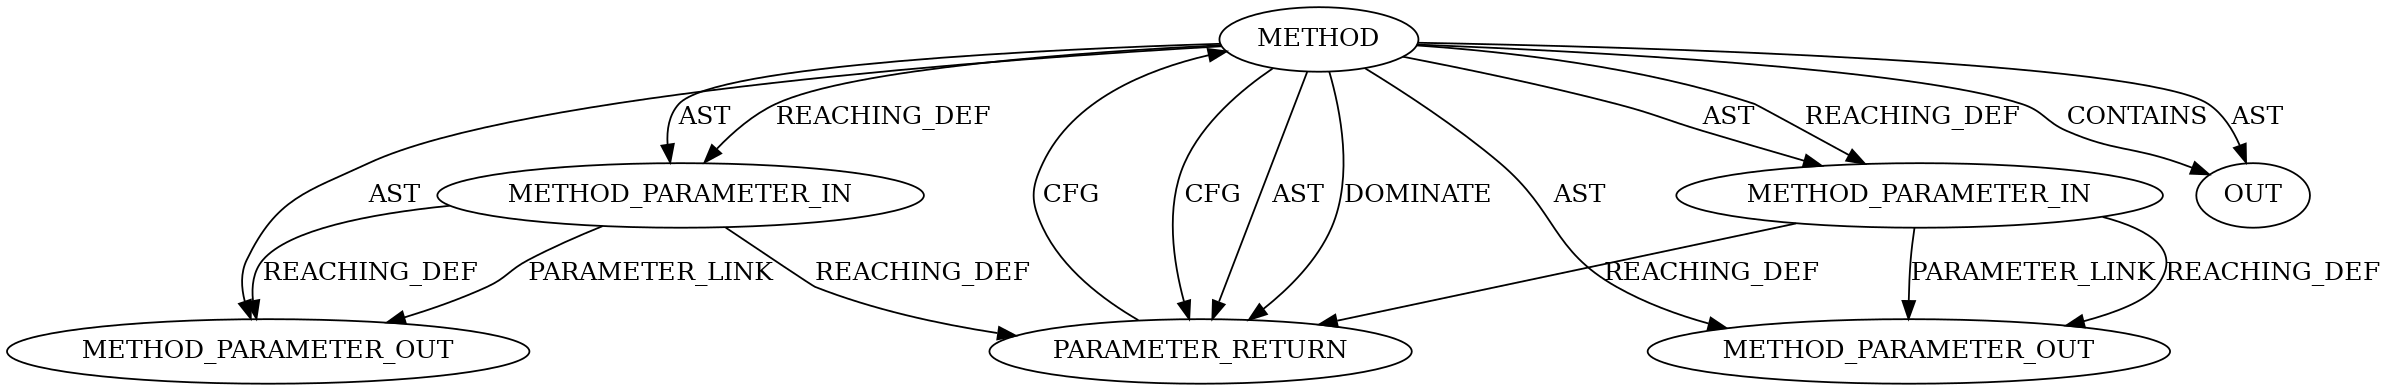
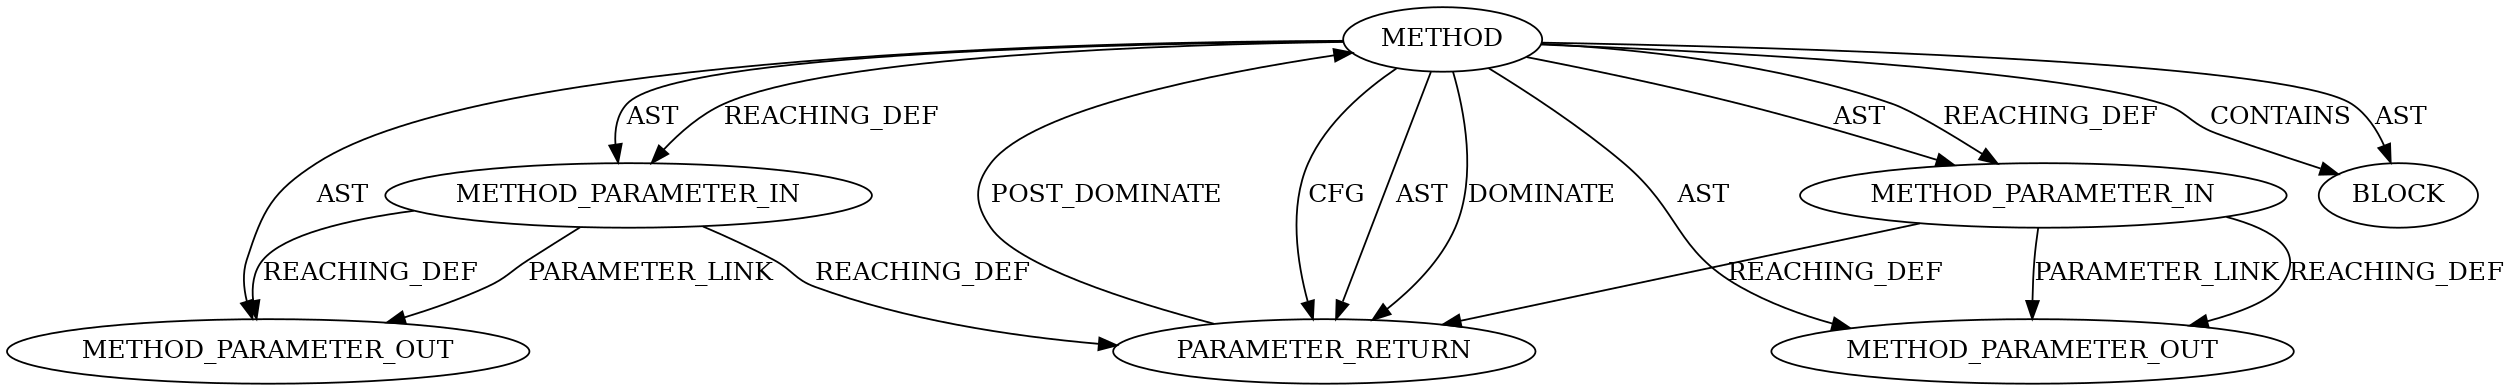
edge "PARAMETER_RETURN" -> "METHOD": label "CFG" -> "POST_DOMINATE"
node "OUT": label "OUT" -> "BLOCK"
